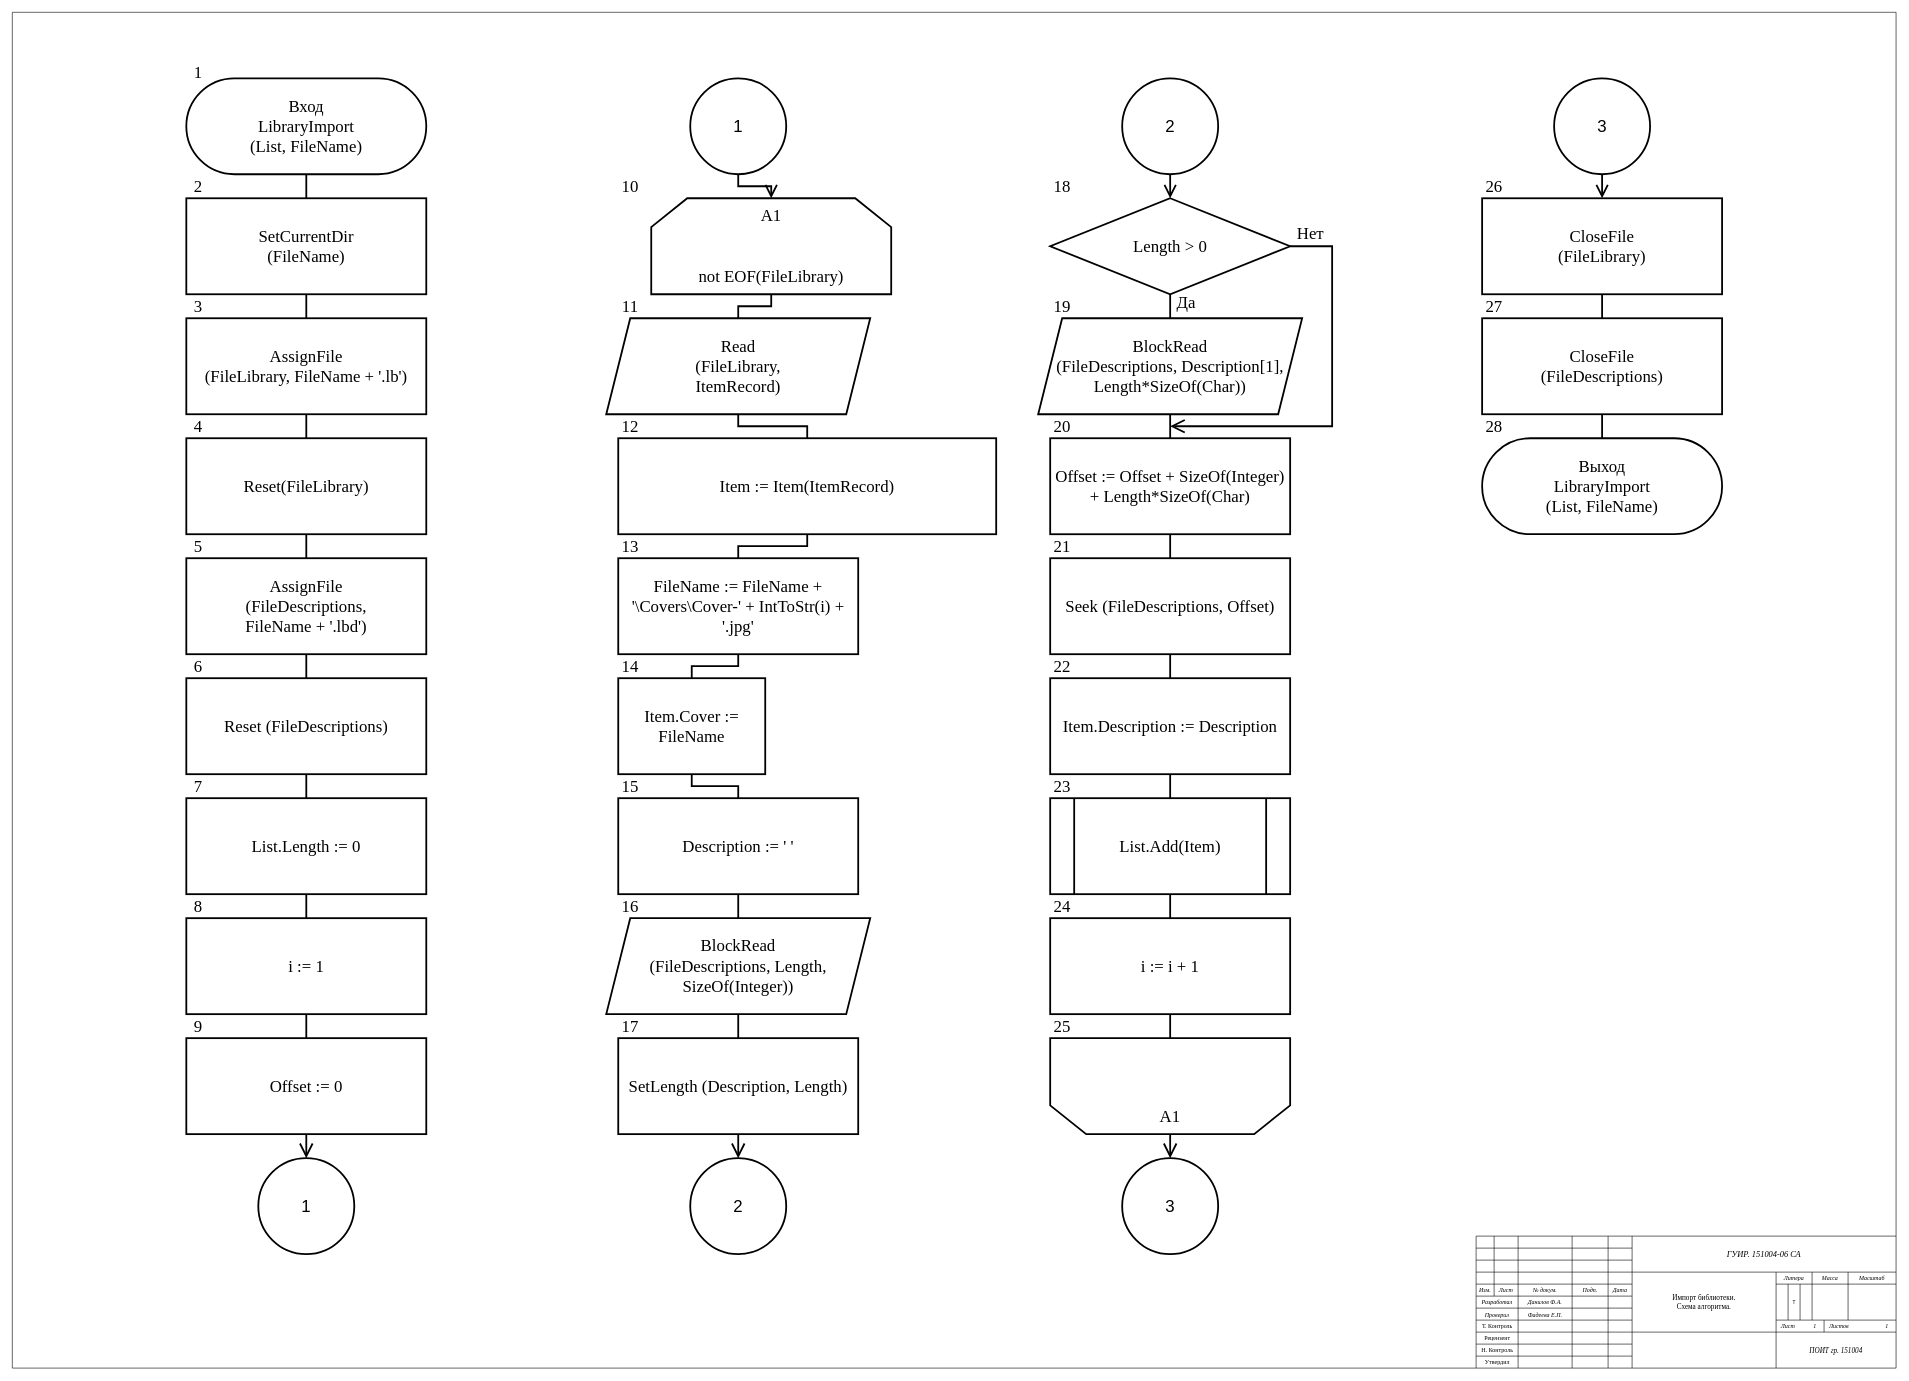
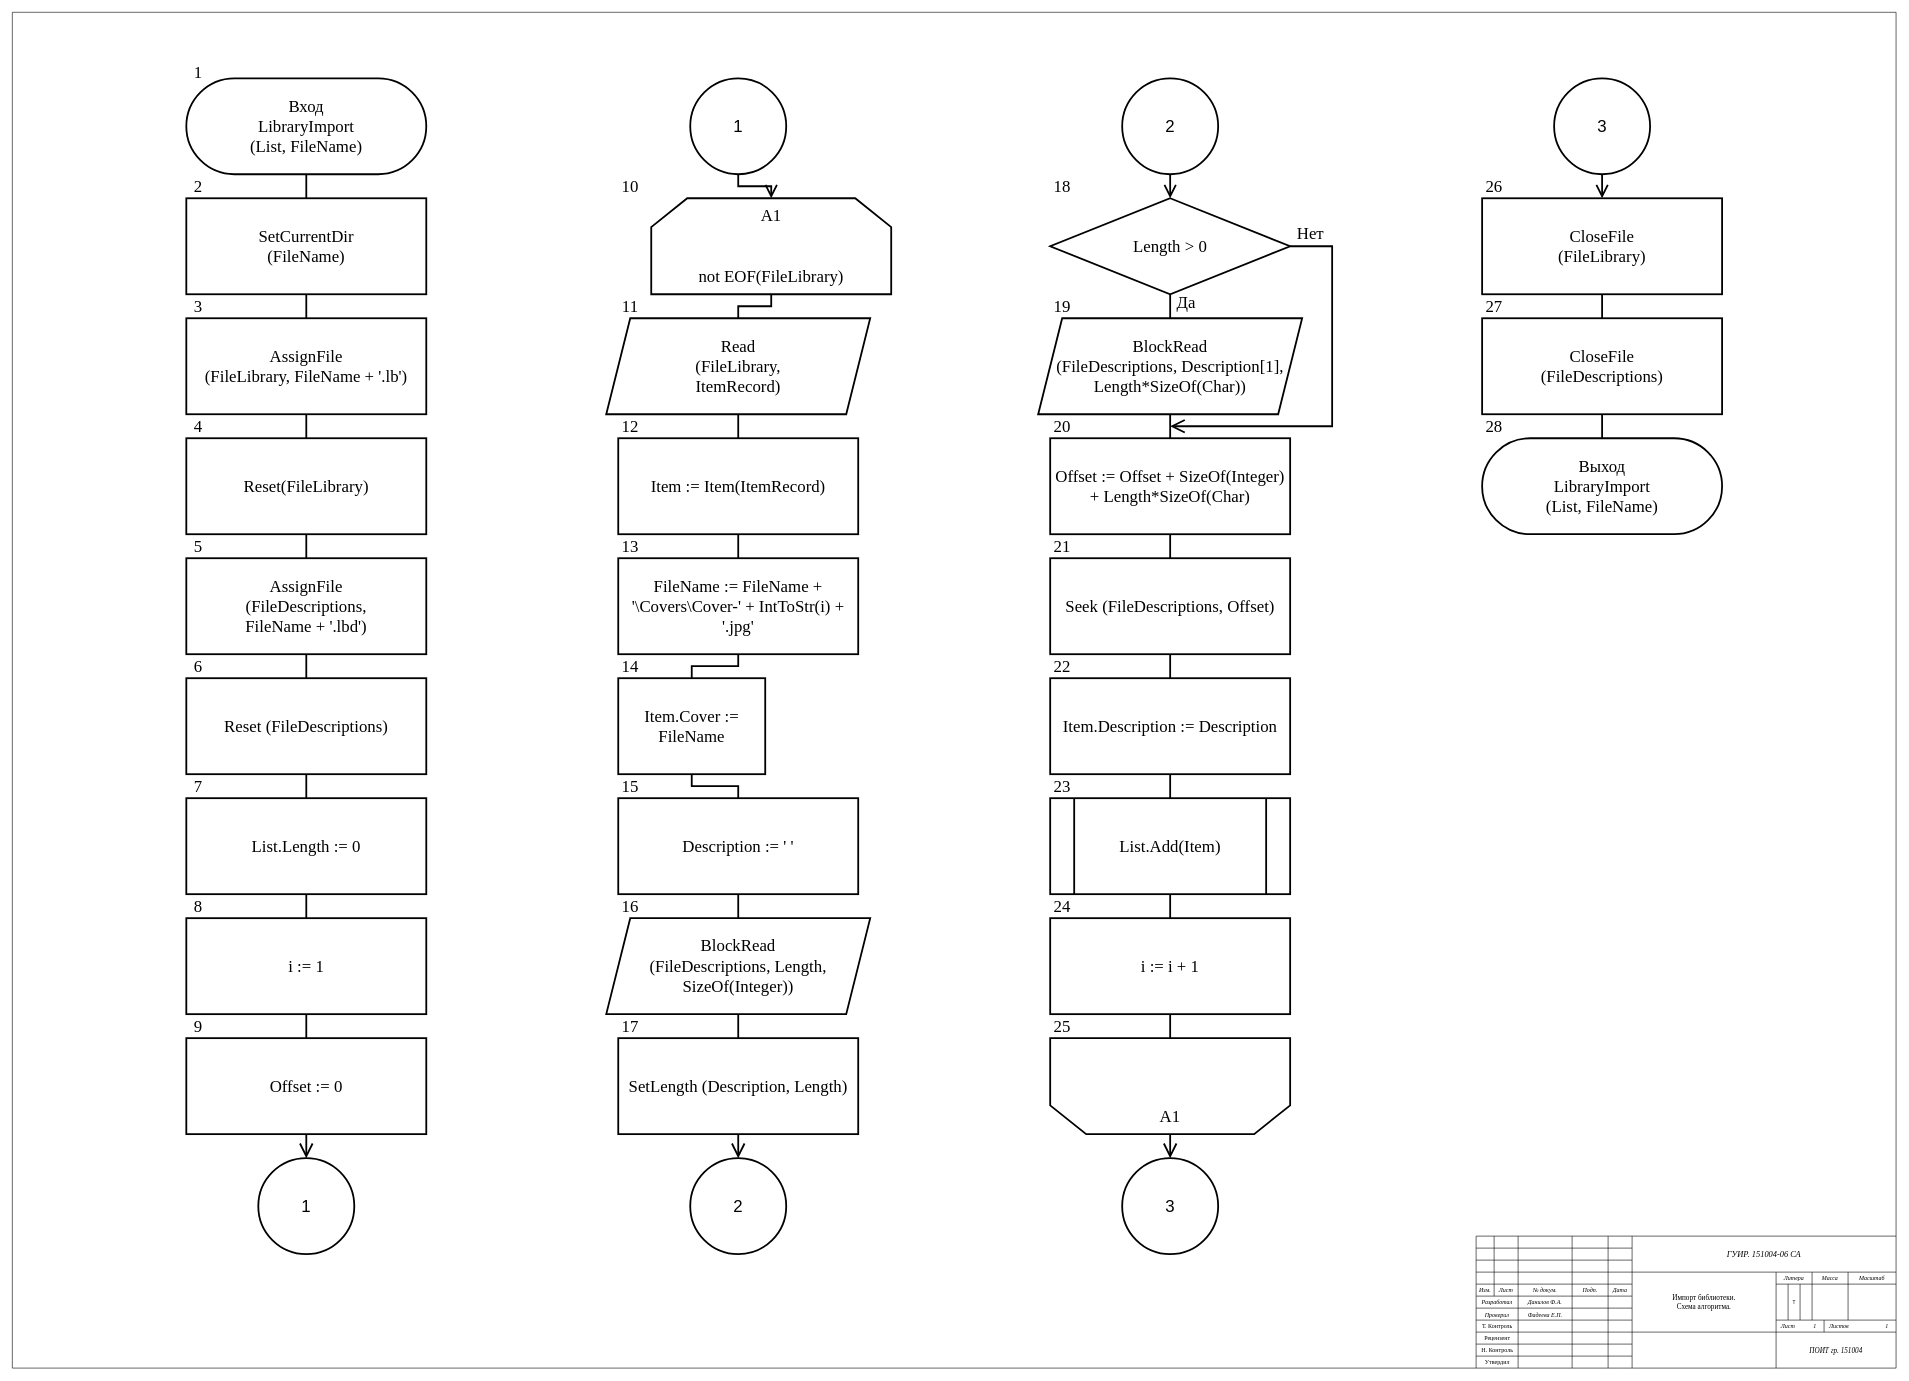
node "Item := Item(ItemRecord)": size 378x96 -> 240x96
